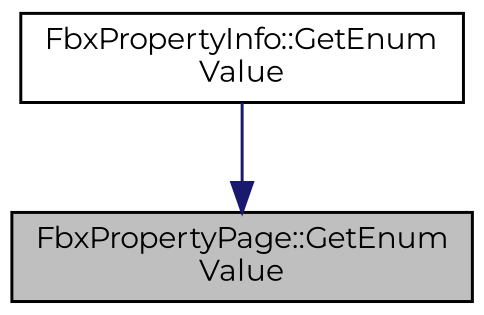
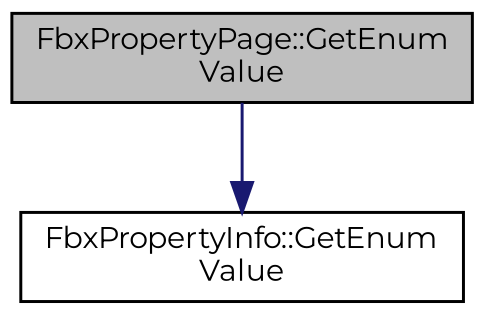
edge "FbxPropertyInfo::GetEnum Value" -> "FbxPropertyPage::GetEnum Value": reversed
